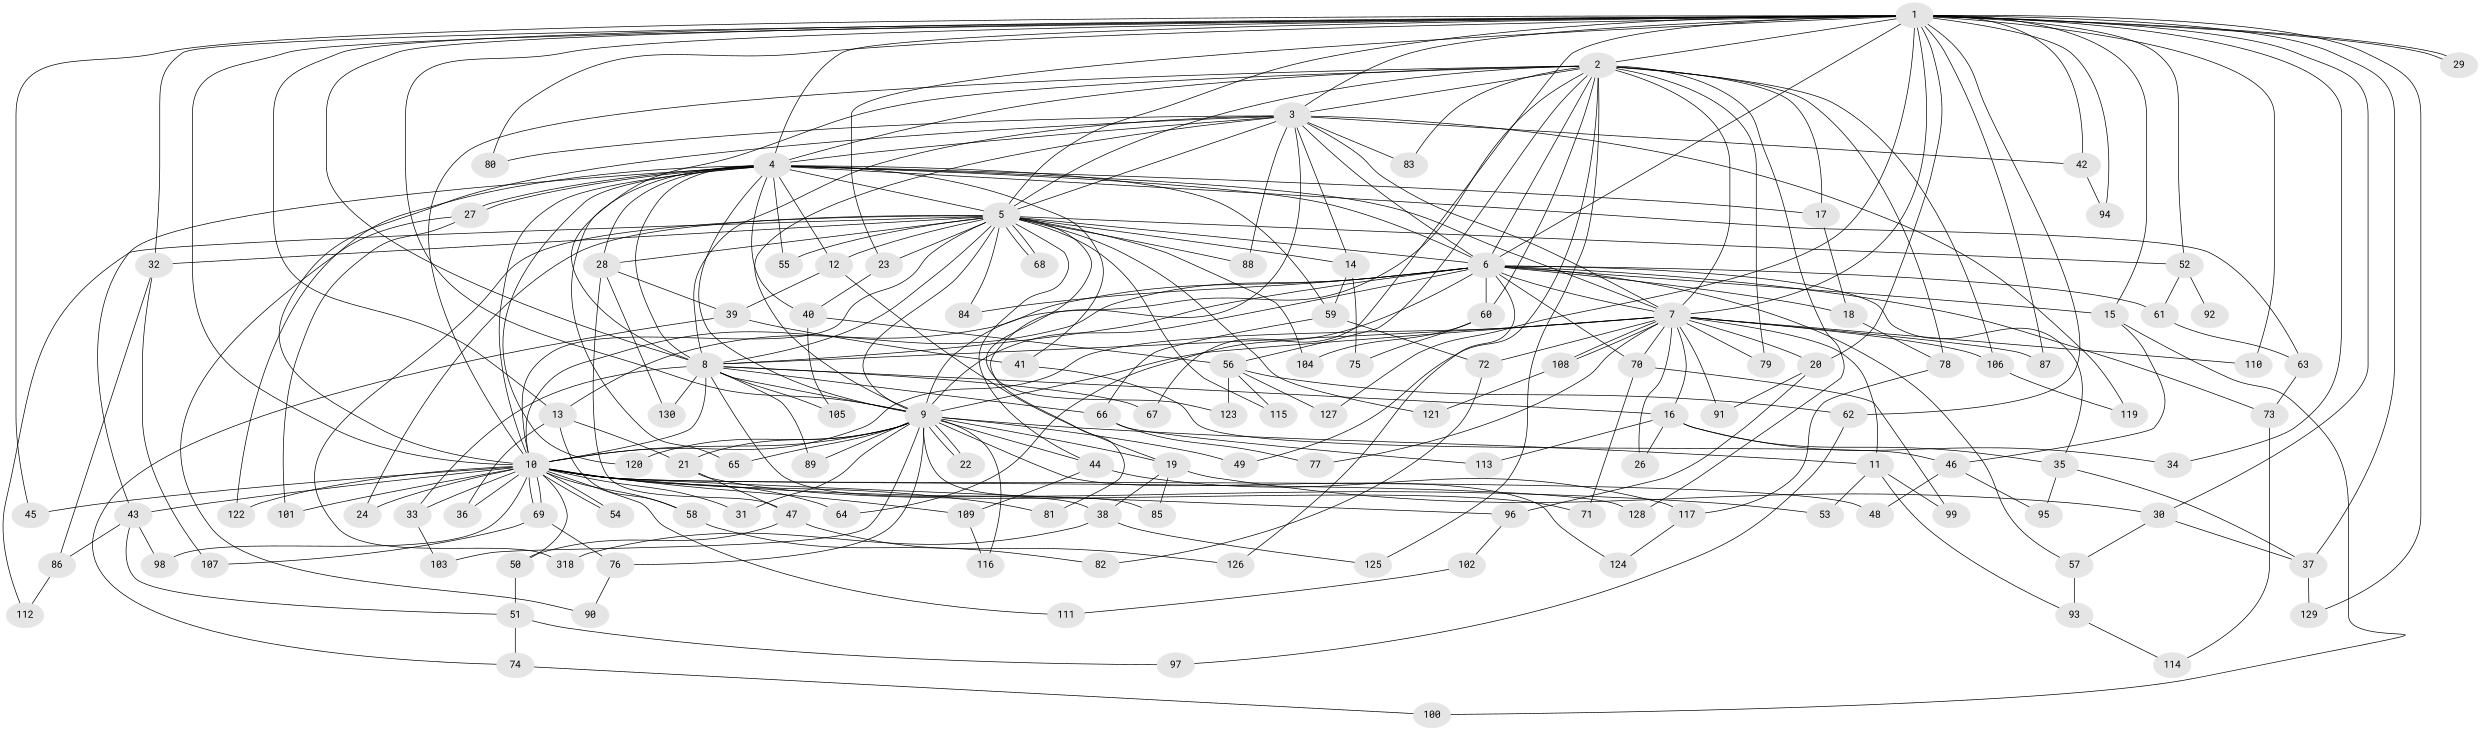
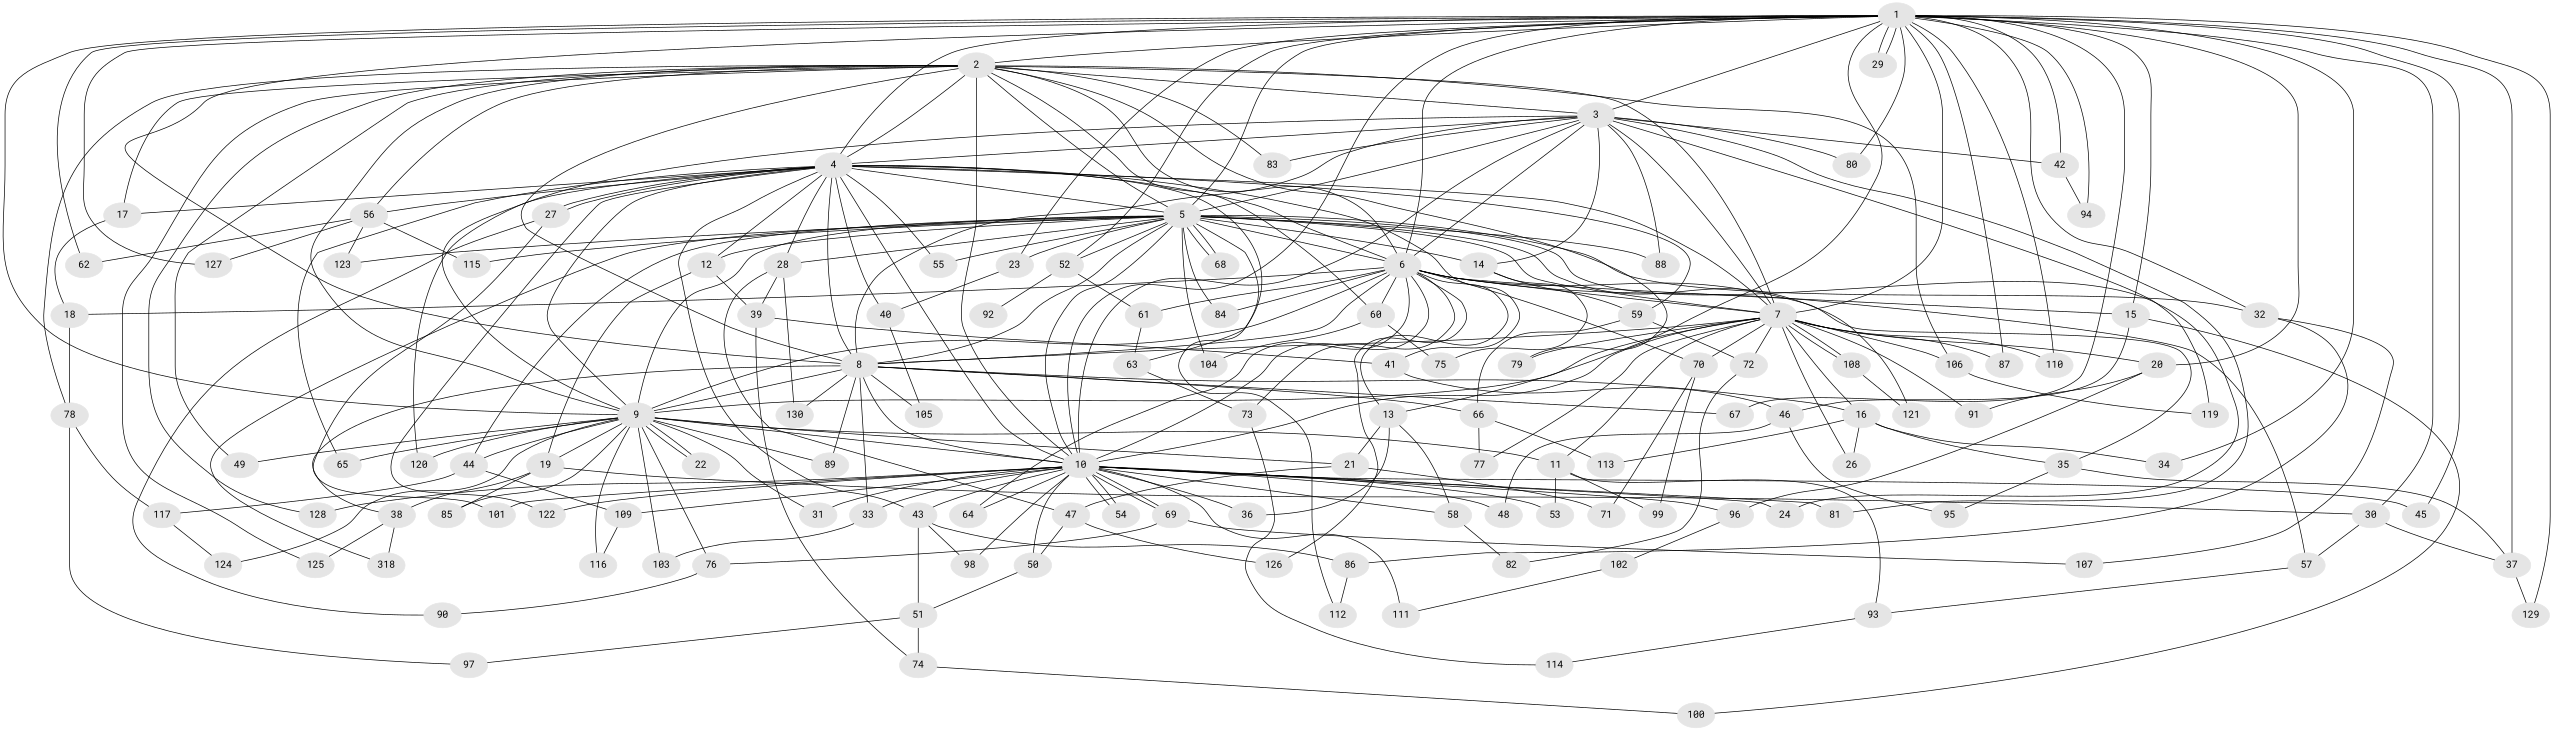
edge "5" -- "7": added
edge "40" -- "56": now "4" -- "56"
edge "62" -- "97": now "78" -- "97"
